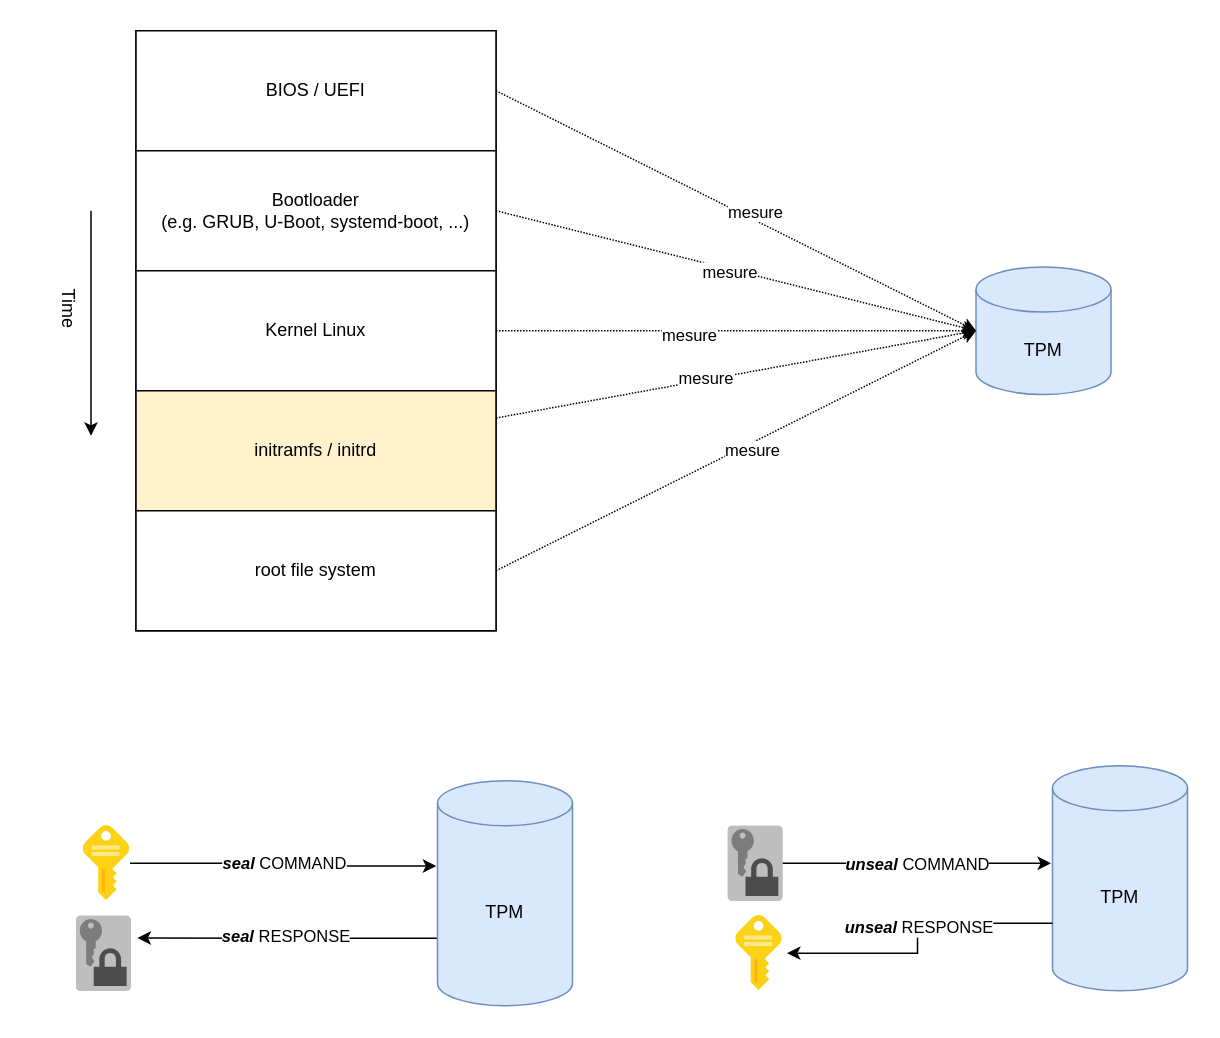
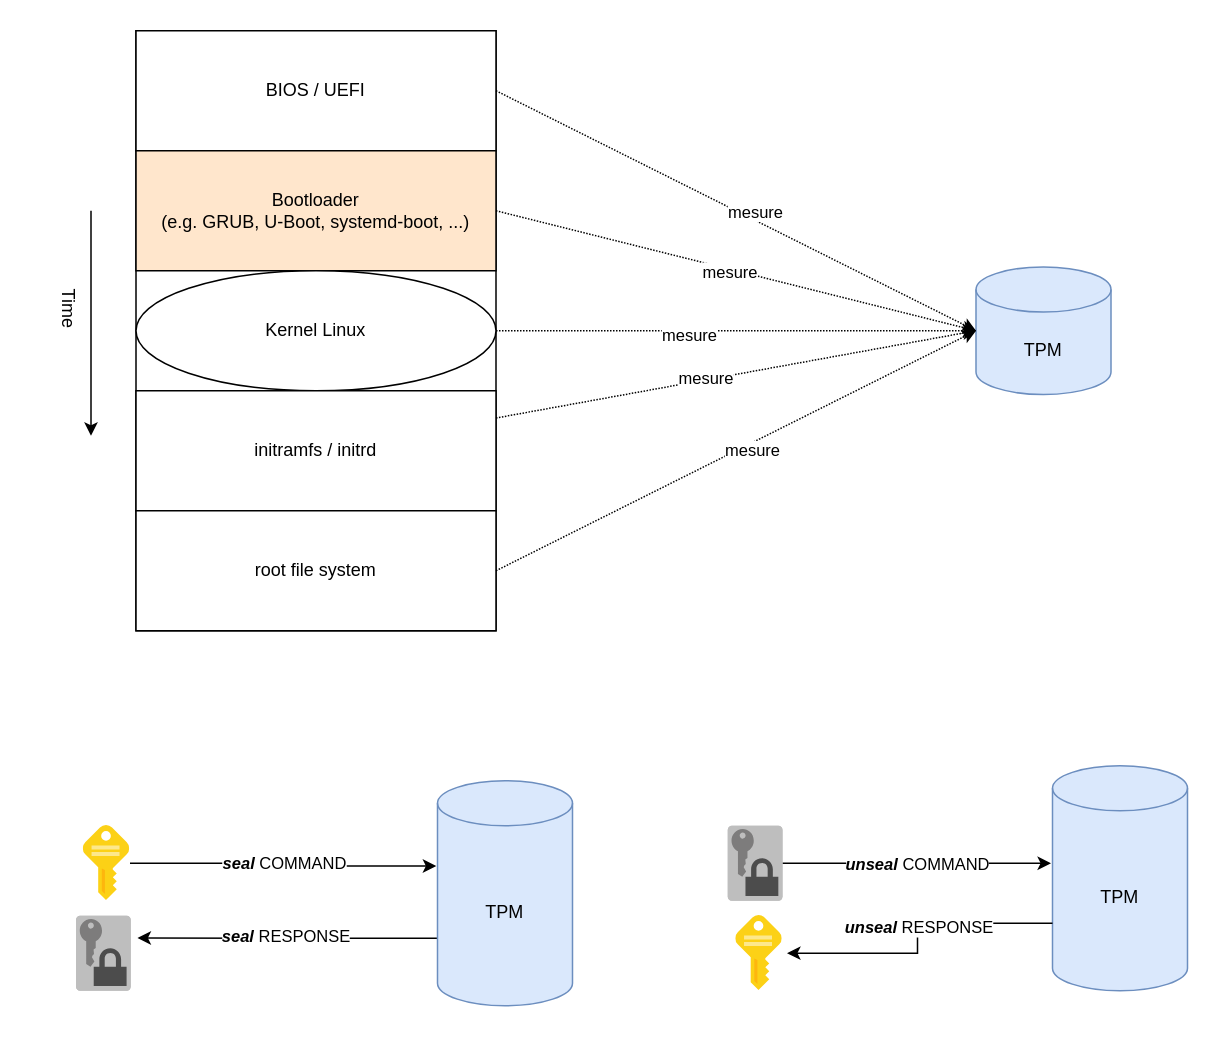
node "Bootloader (e.g. GRUB, U-Boot, systemd-boot, ...)": fillcolor #ffffff -> #ffe6cc
node "Kernel Linux": shape rectangle -> ellipse
node "initramfs / initrd": fillcolor #fff2cc -> #ffffff
